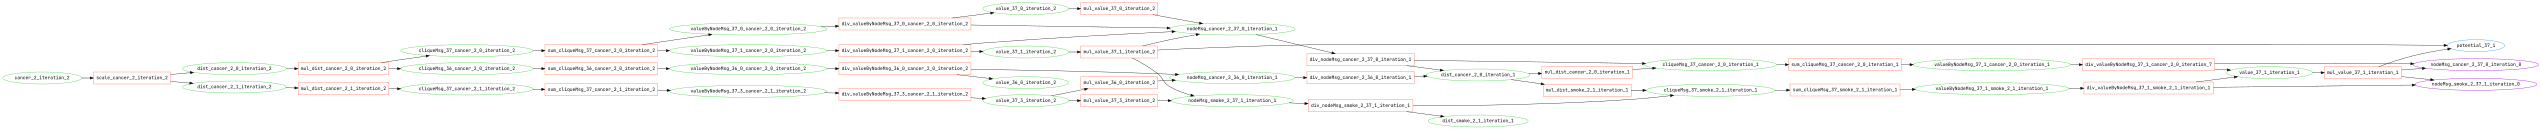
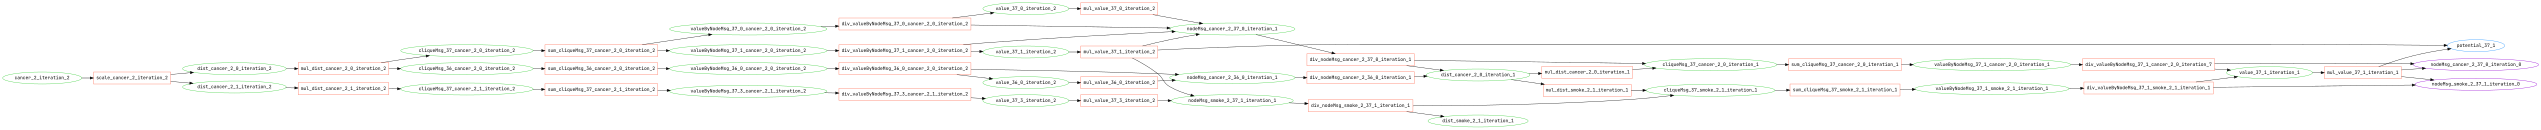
edge "value_37_3_iteration_2" -> "mul_value_36_0_iteration_2": now "value_36_0_iteration_2" -> "mul_value_36_0_iteration_2"
